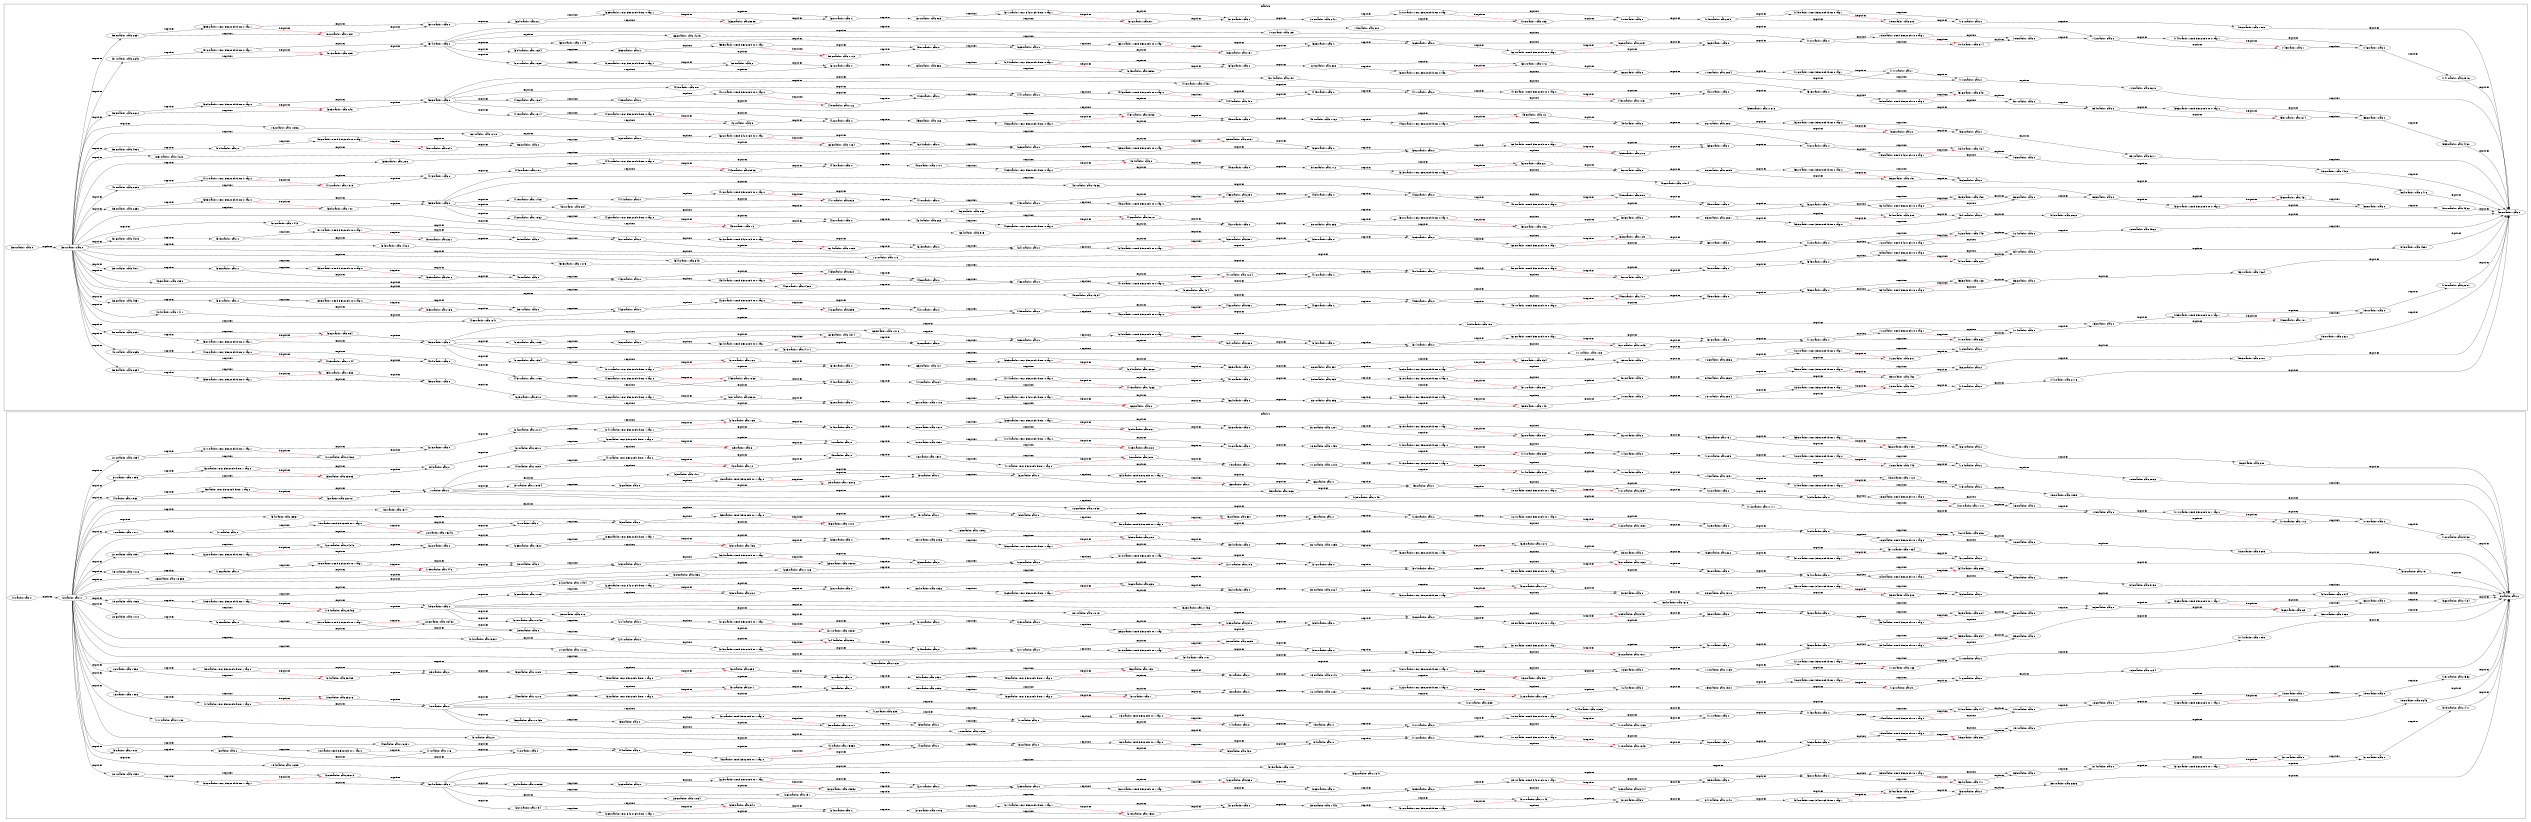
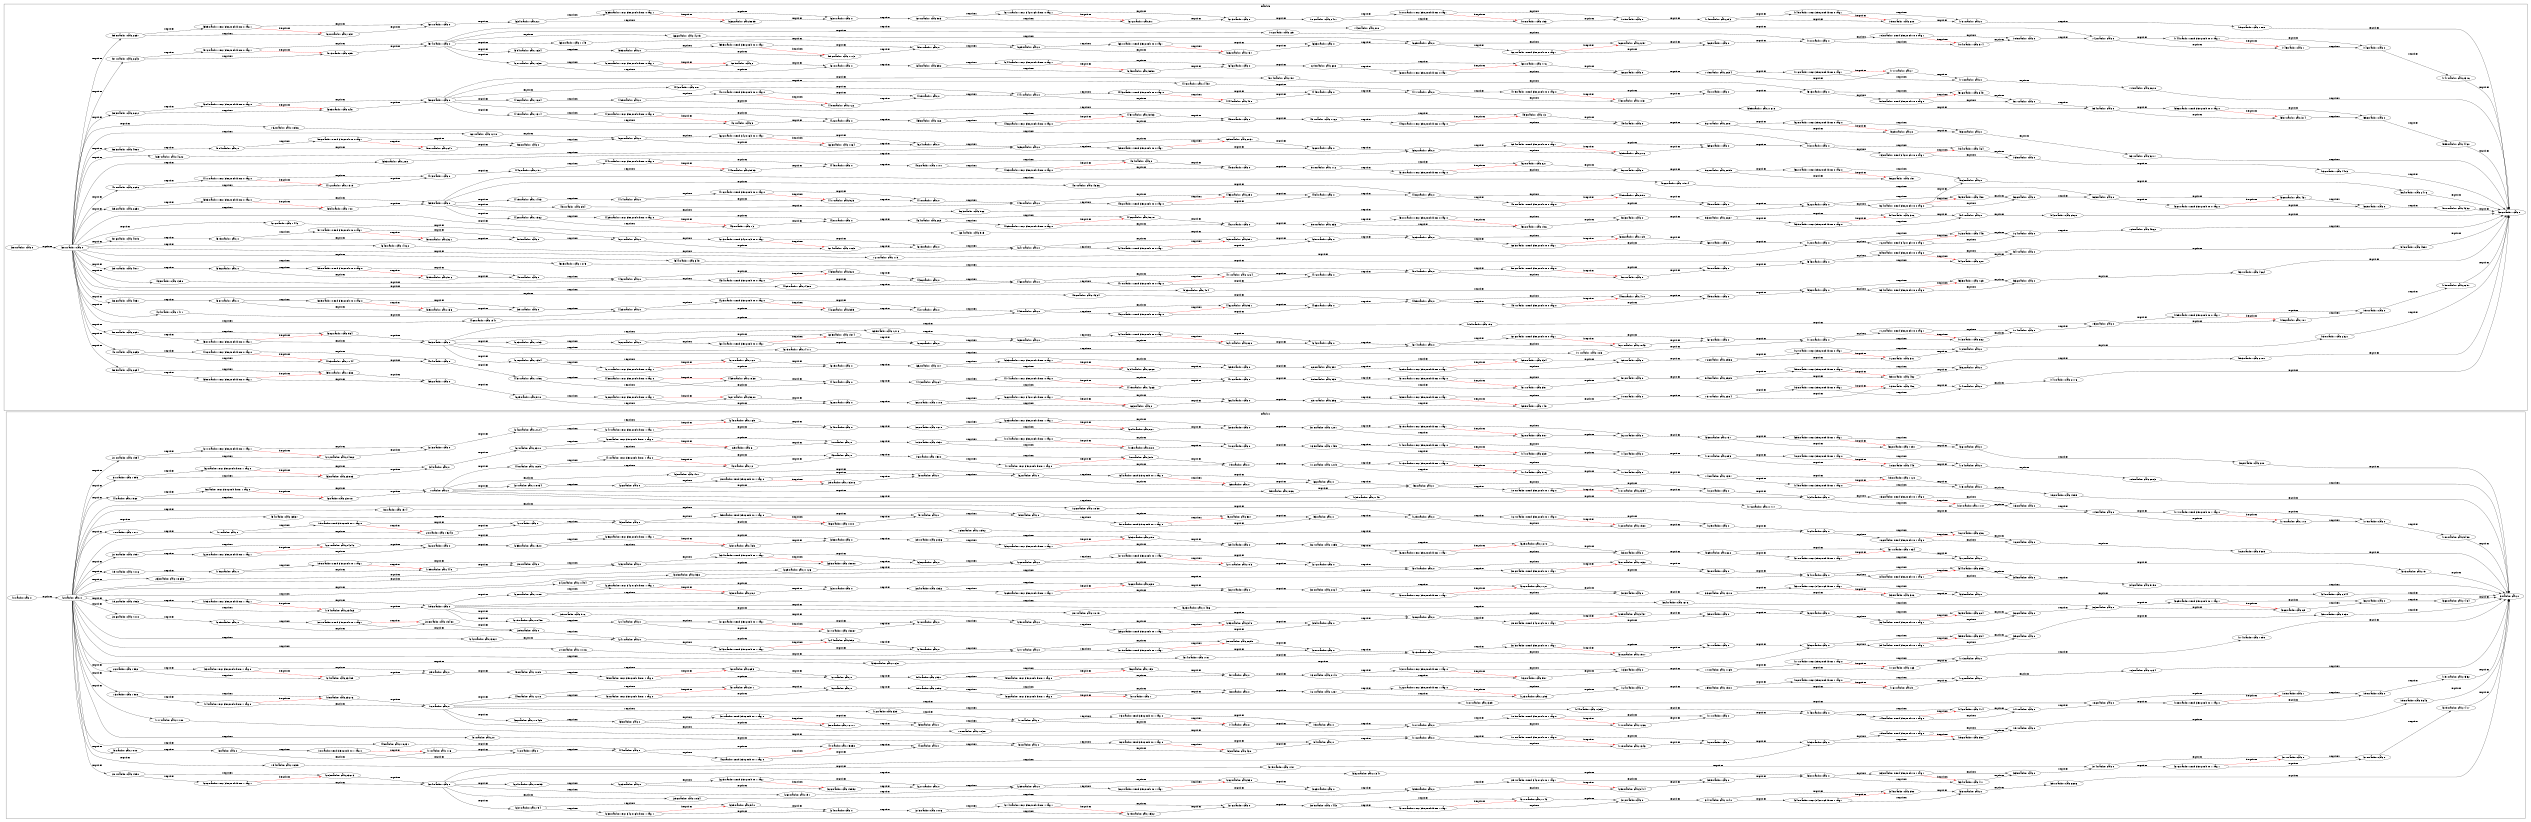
edge "l562_rank1: calc 157" -> "l563_rank1: calc 0": now "l524_rank1: send 350208b to 0 tag 0" -> "l563_rank1: calc 0"
